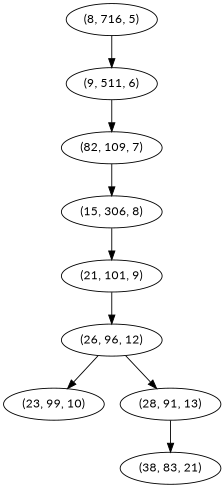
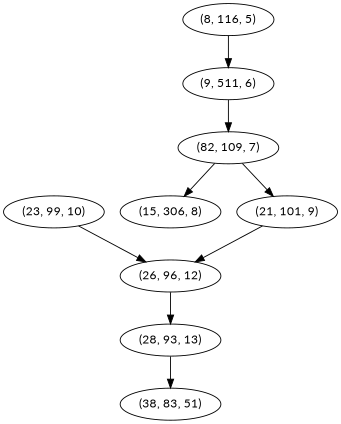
node "(8, 716, 5)": label "(8, 716, 5)" -> "(8, 116, 5)"
edge "(15, 306, 8)" -> "(21, 101, 9)": now "(82, 109, 7)" -> "(21, 101, 9)"
edge "(26, 96, 12)" -> "(23, 99, 10)": reversed
node "(28, 91, 13)": label "(28, 91, 13)" -> "(28, 93, 13)"
node "(38, 83, 21)": label "(38, 83, 21)" -> "(38, 83, 51)"
